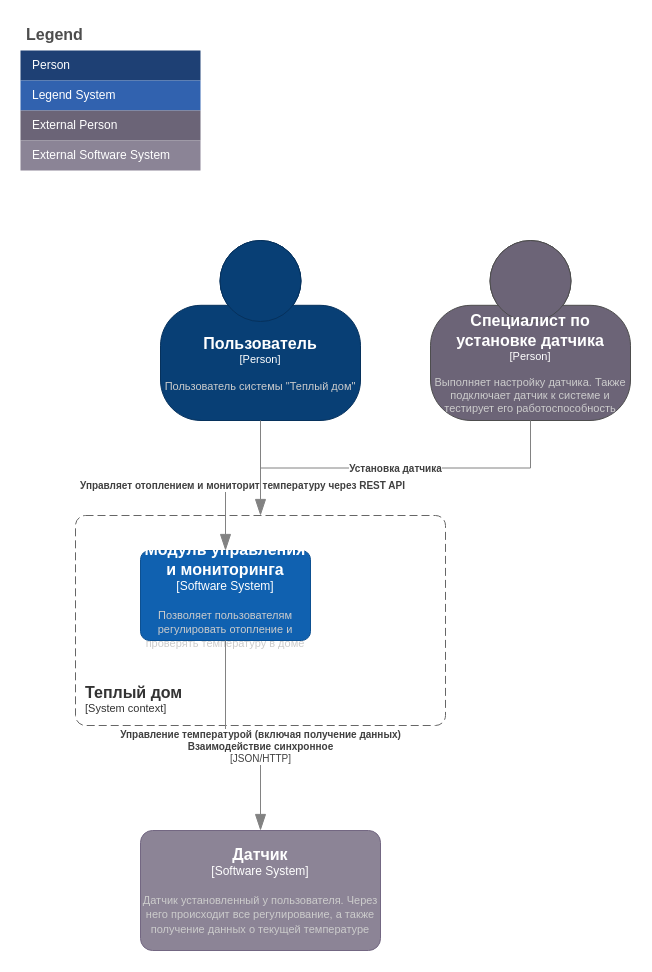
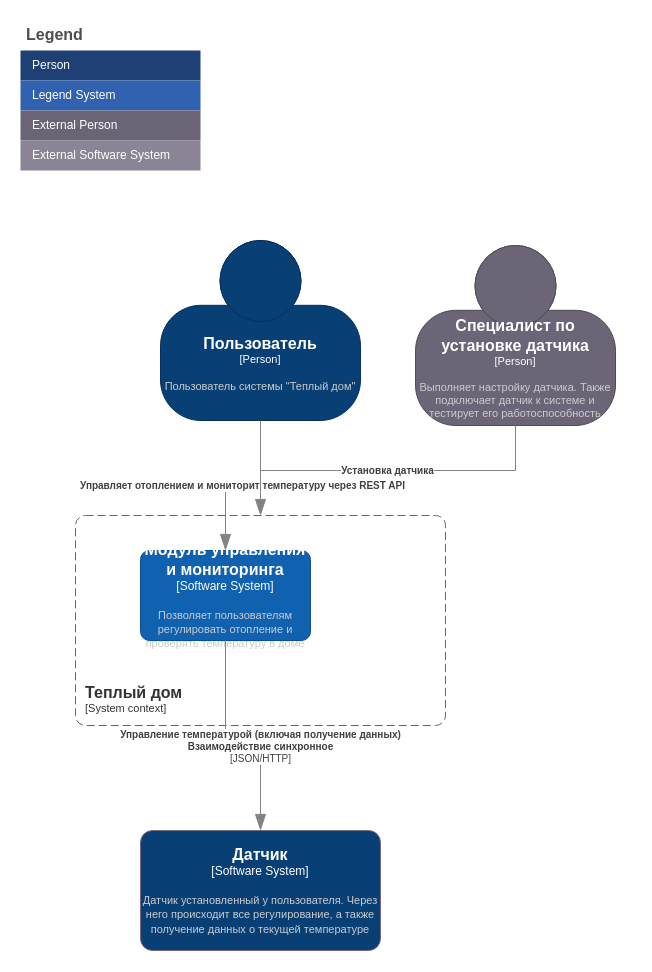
node "Специалист по установке датчика [Person] Выполняет настройку датчика. Также подключает датчик к системе и тестирует его работоспособность": moved (531, 331) -> (516, 336)
node "Датчик [Software System] Датчик установленный у пользователя. Через него происходит все регулирование, а также получение данных о текущей температуре": fillcolor #8c8496 -> #083f75
